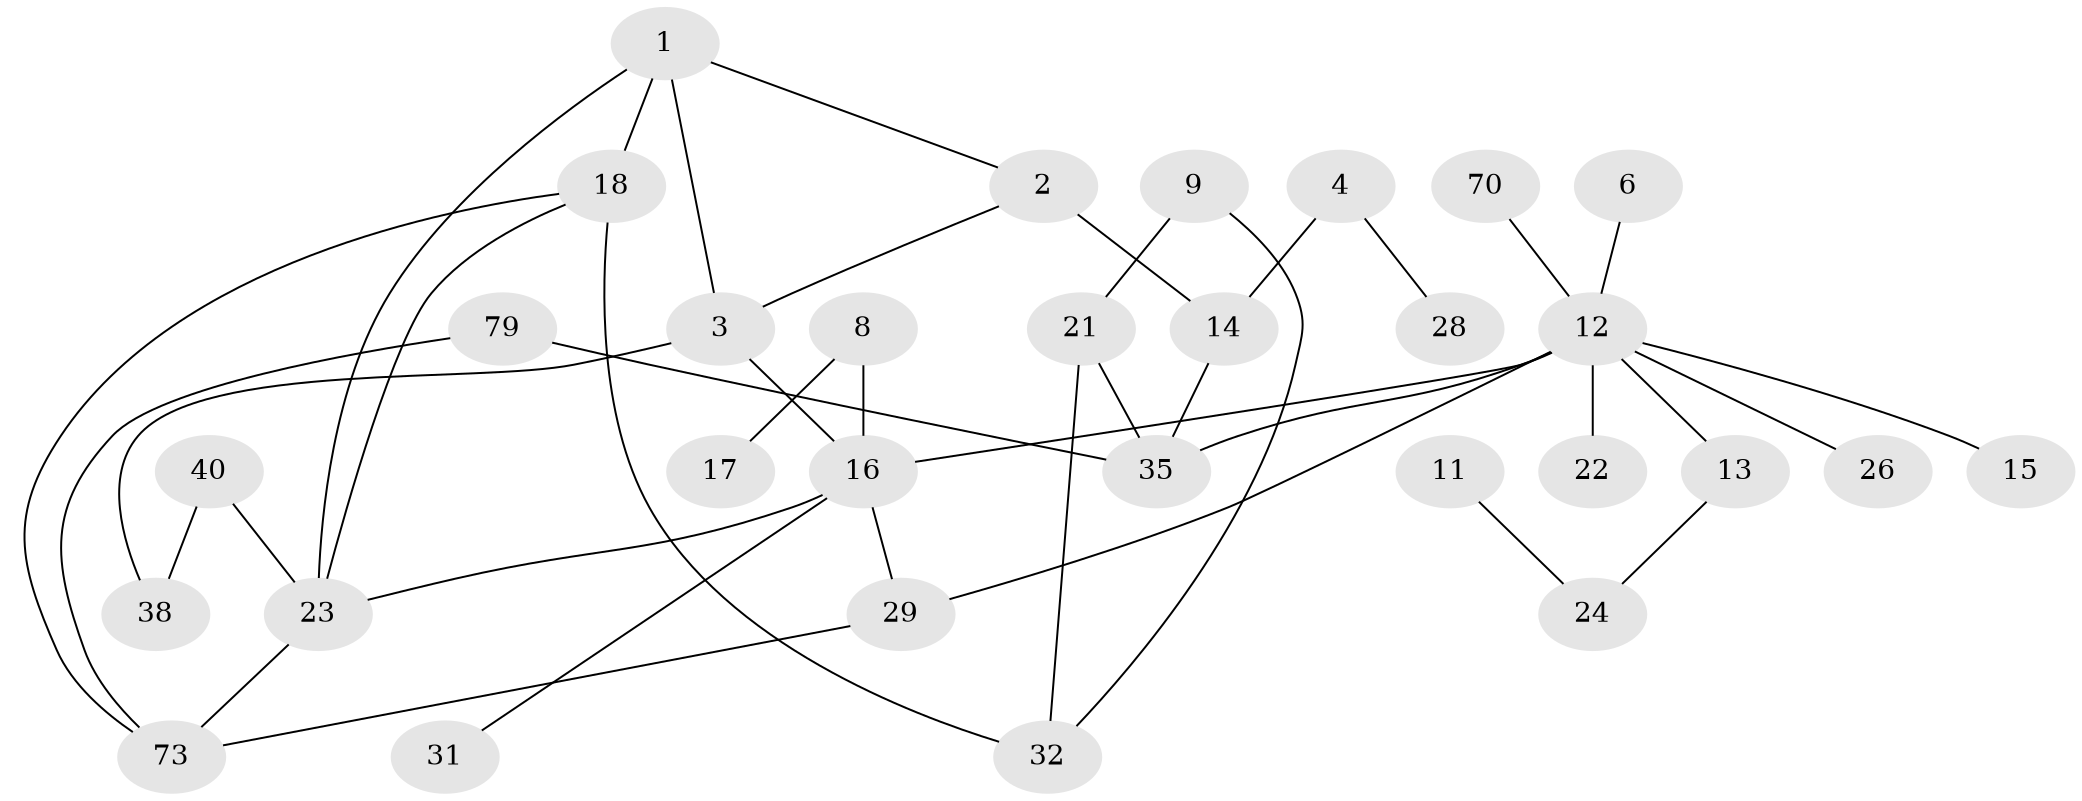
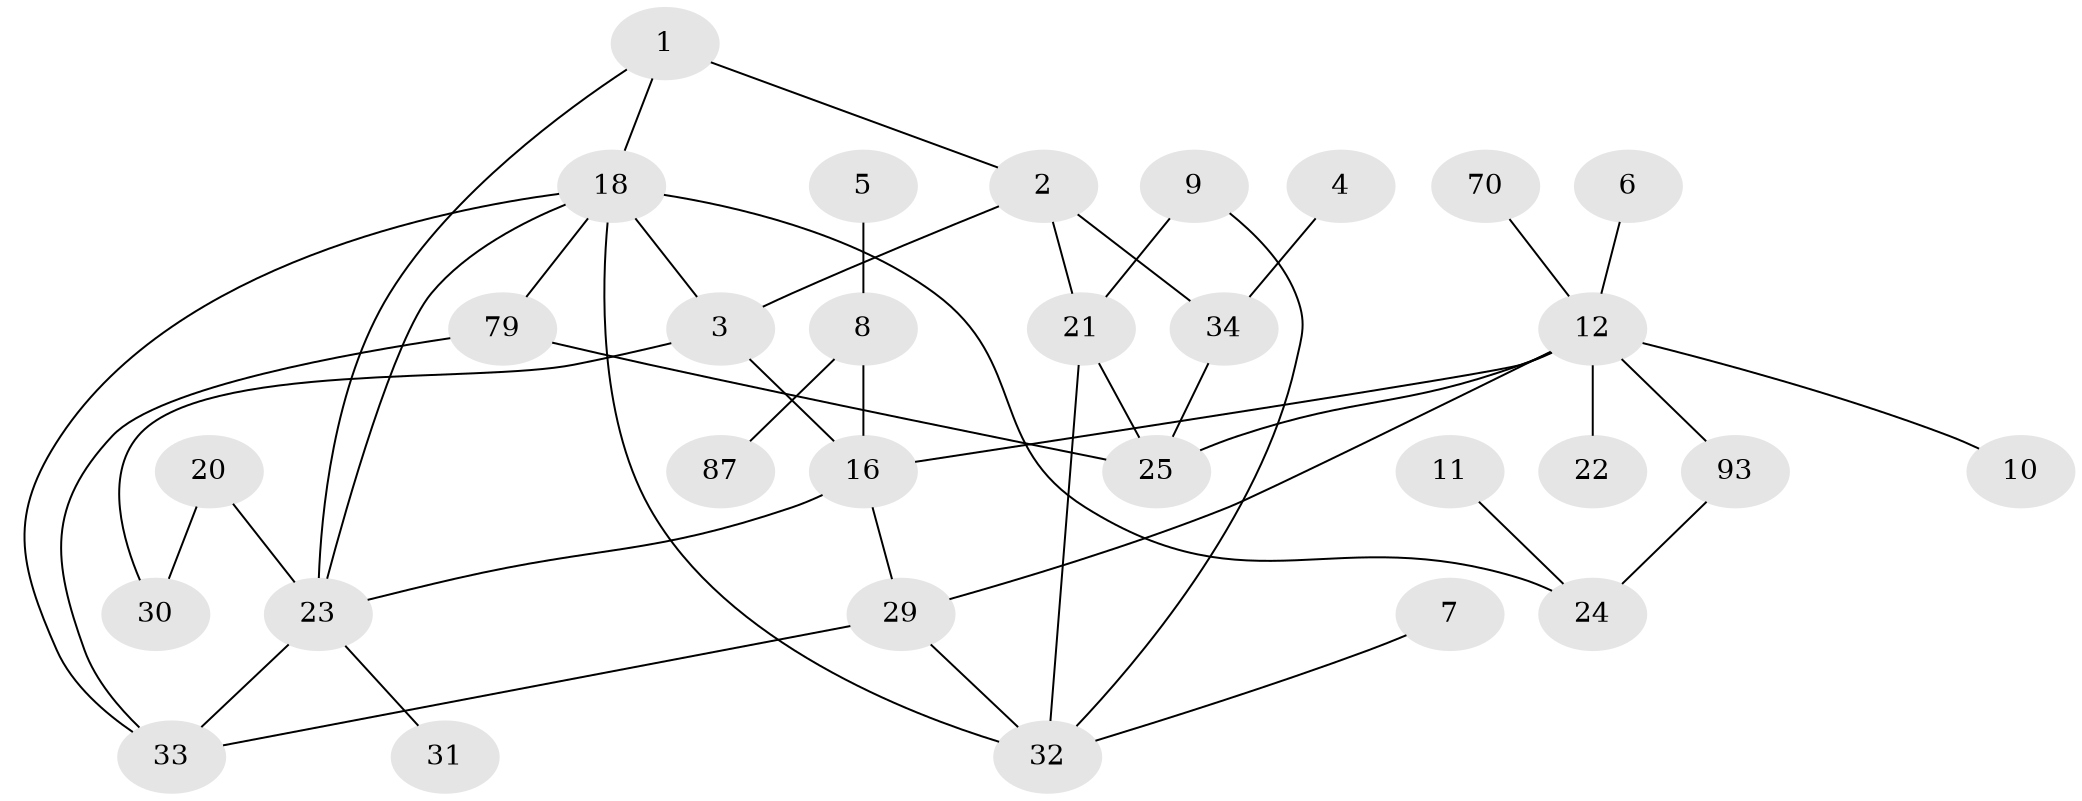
edge "1" -- "3": now "18" -- "3"
node "5": added
edge "18" -- "79": added
edge "2" -- "21": added
node "14": label "14" -> "34"
node "28": removed
node "40": label "40" -> "20"
node "17": label "17" -> "87"
node "35": label "35" -> "25"
node "13": label "13" -> "93"
node "26": removed
node "15": label "15" -> "10"
edge "18" -- "24": added
node "38": label "38" -> "30"
edge "16" -- "31": now "23" -- "31"
node "7": added
edge "29" -- "32": added
node "73": label "73" -> "33"
